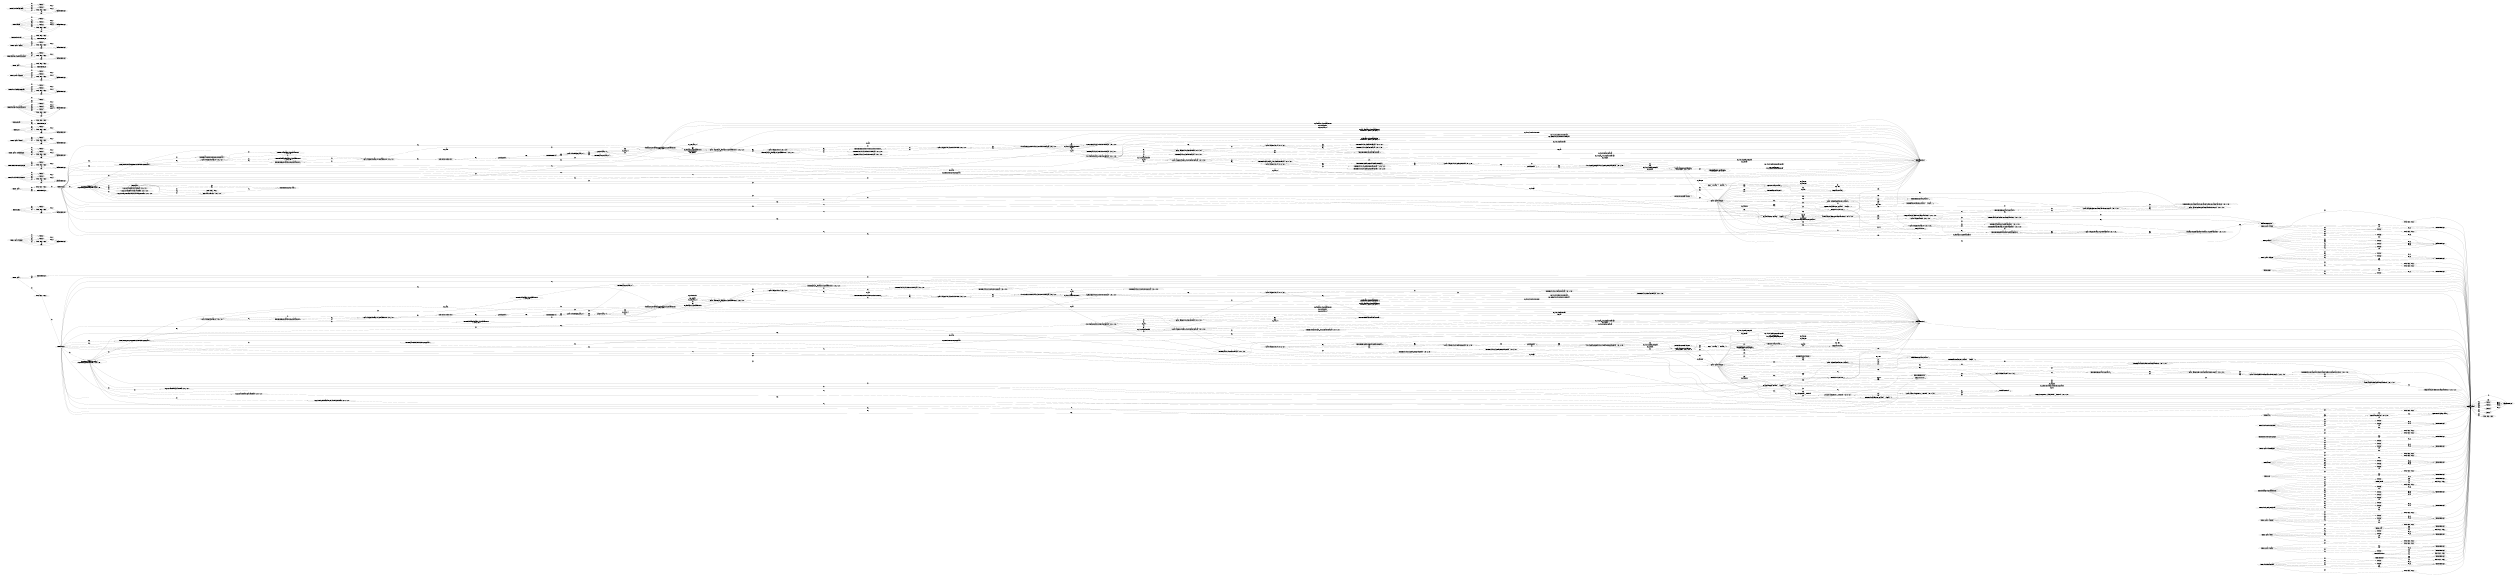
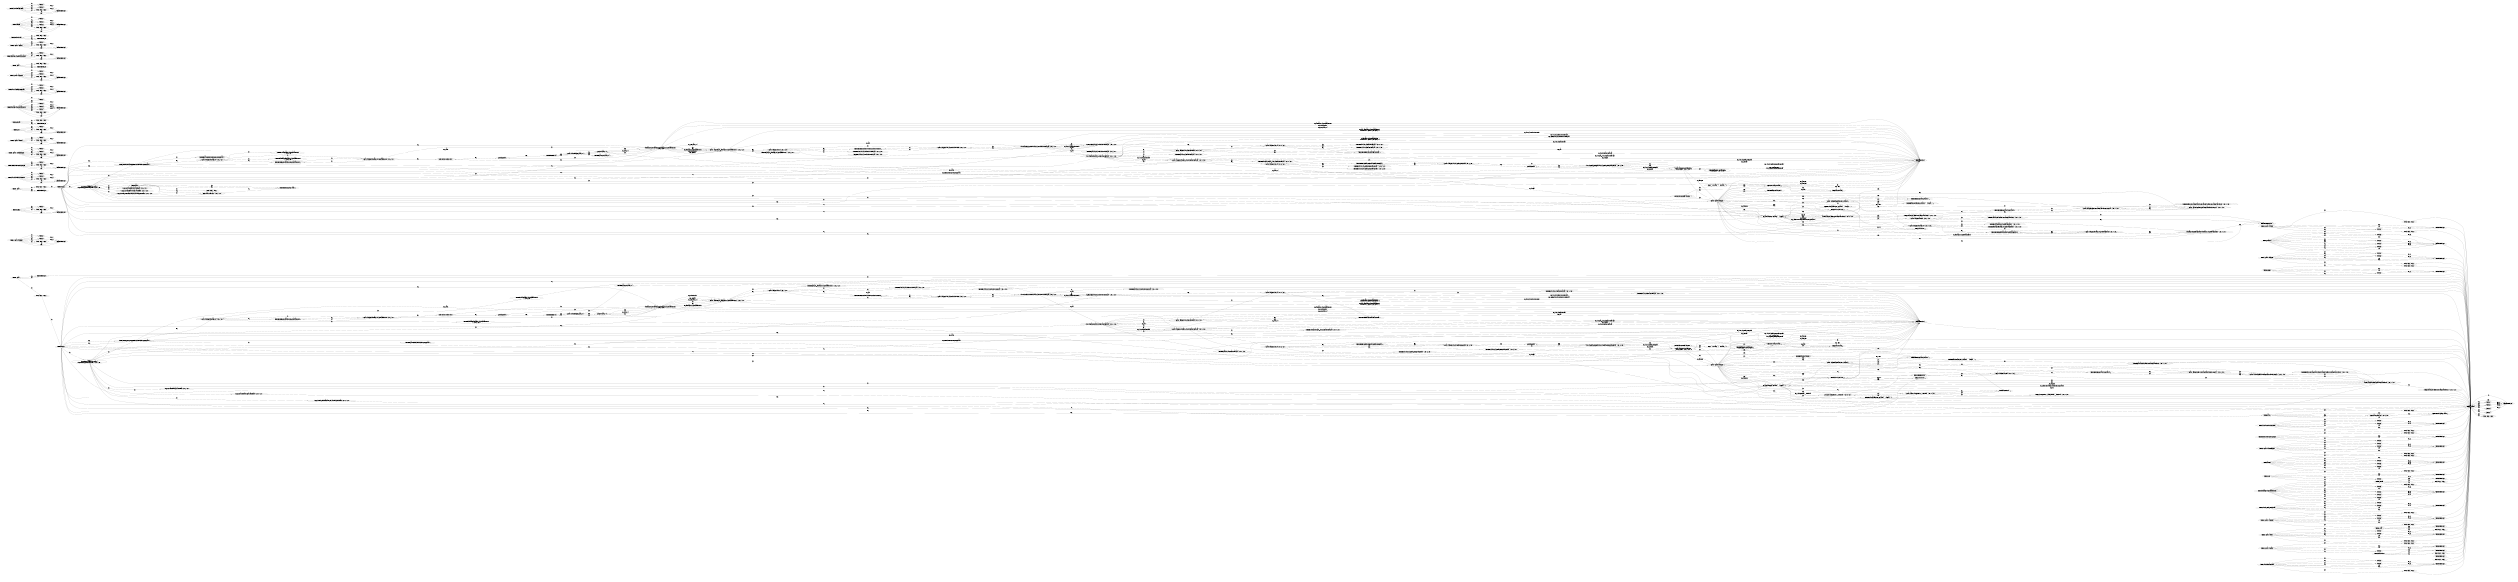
node "(METHOD,extension_id)": removed
